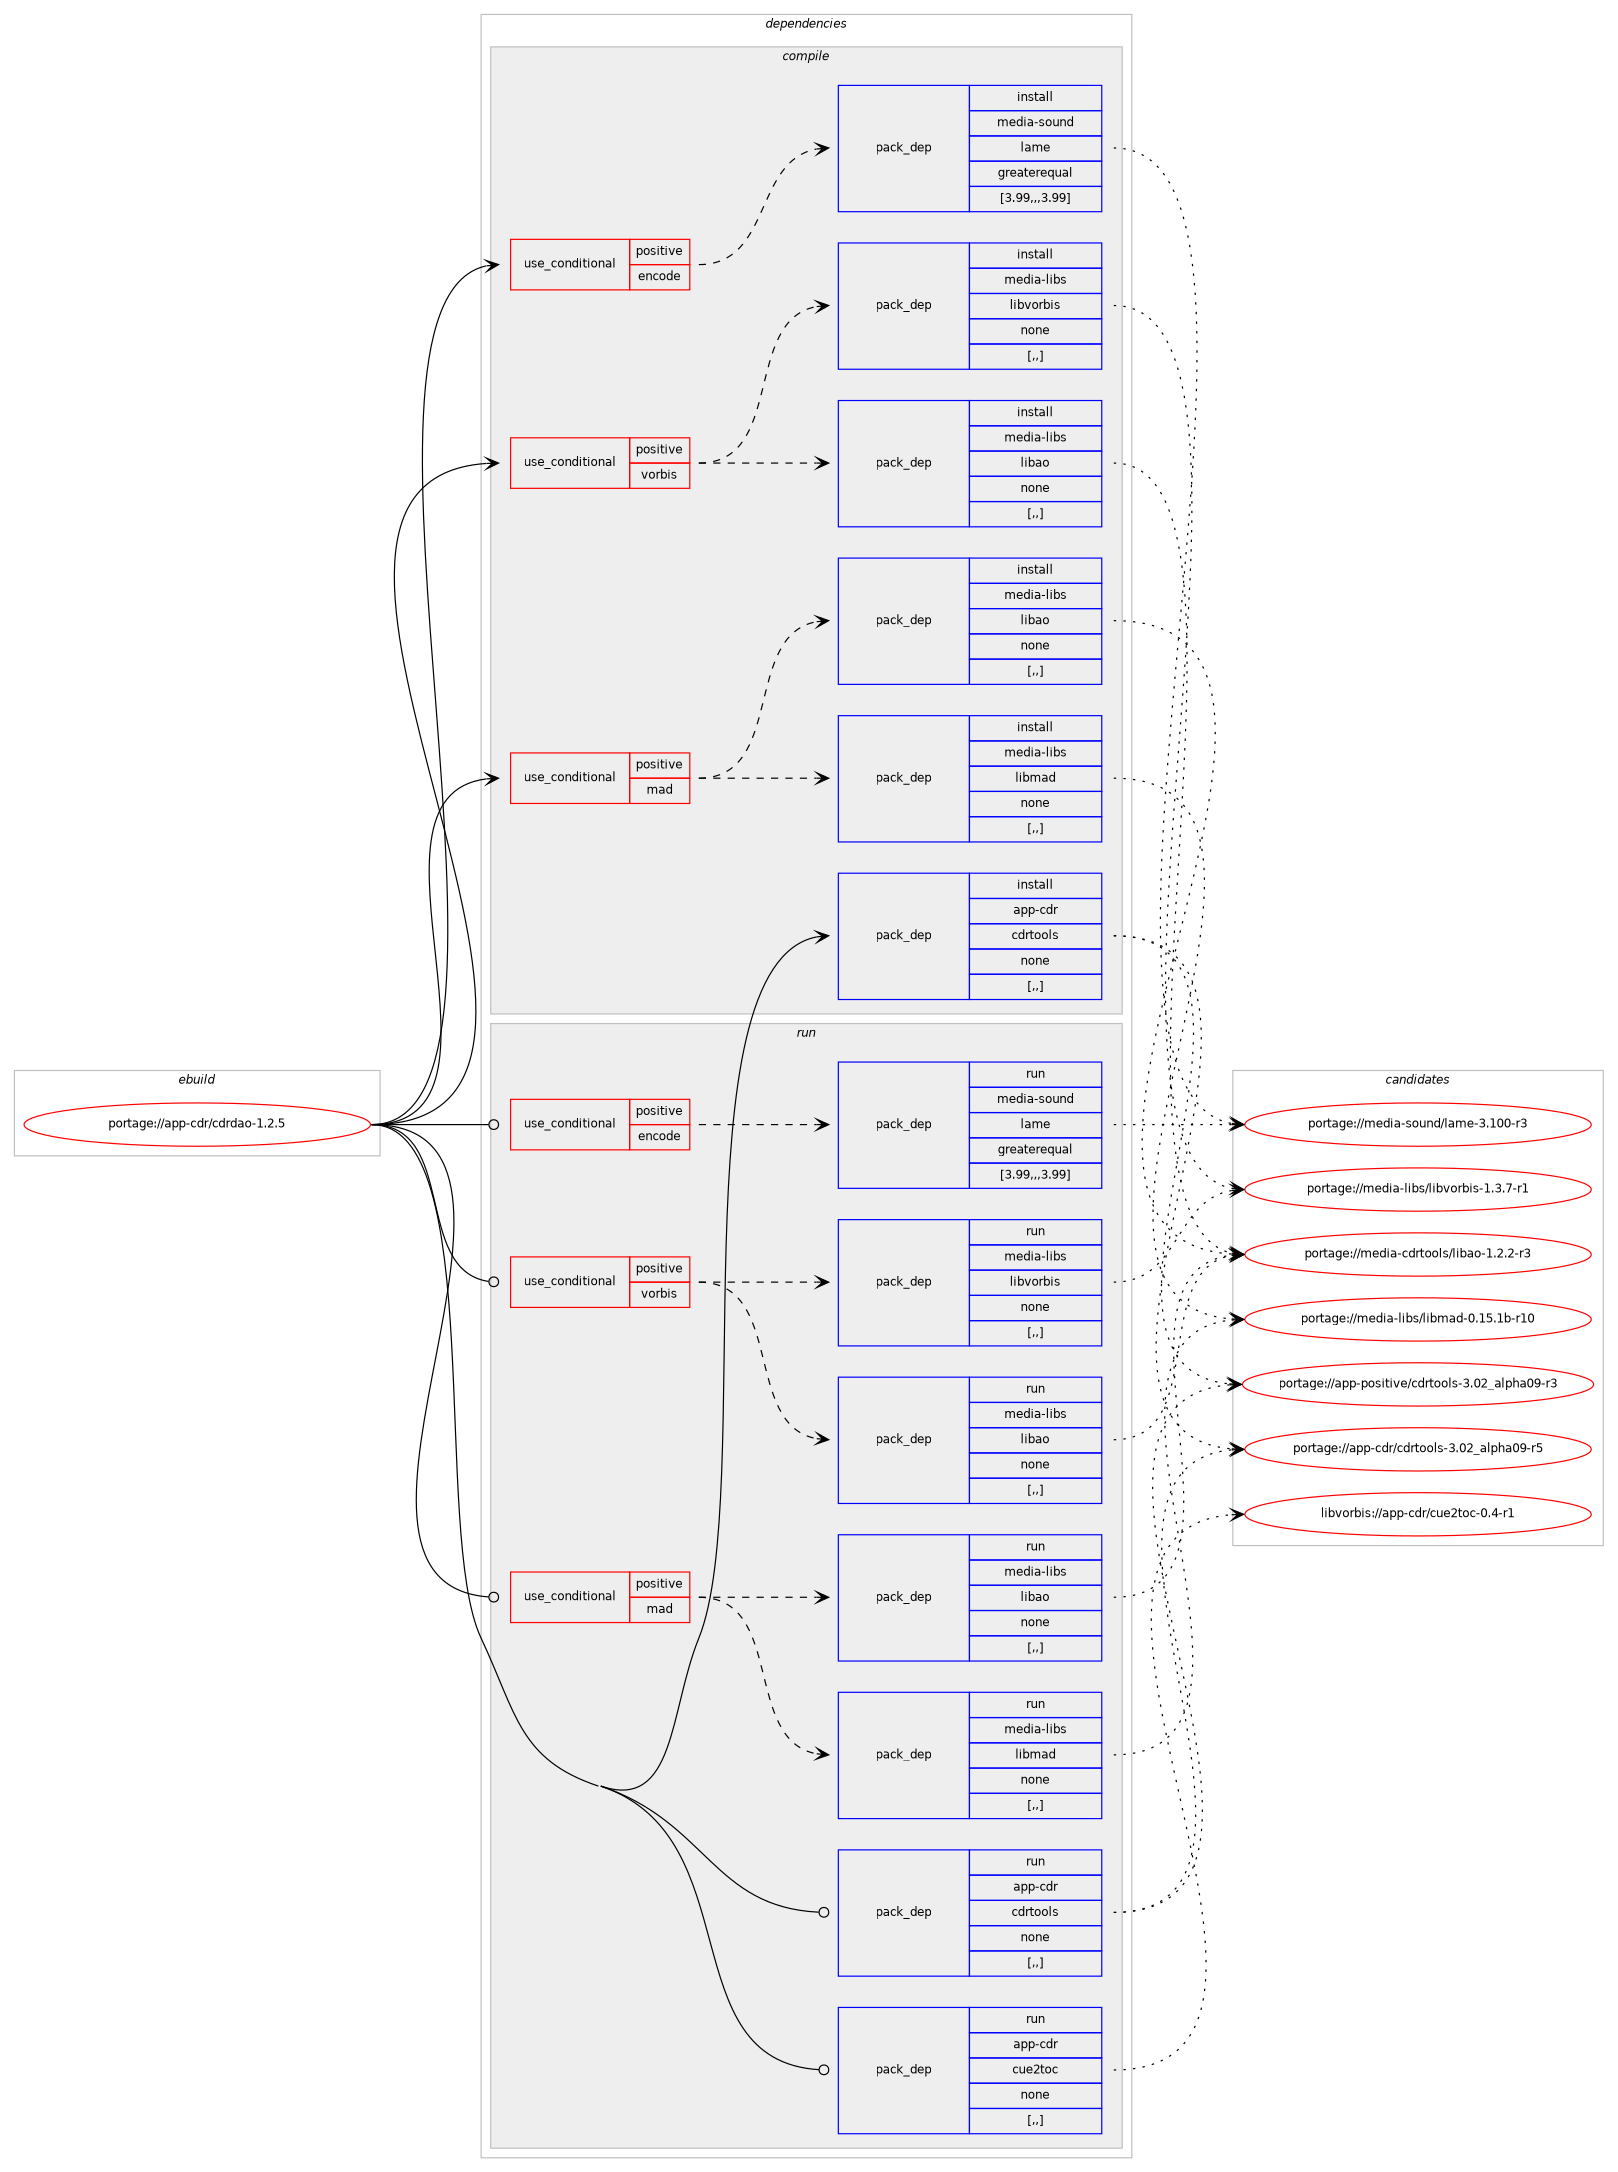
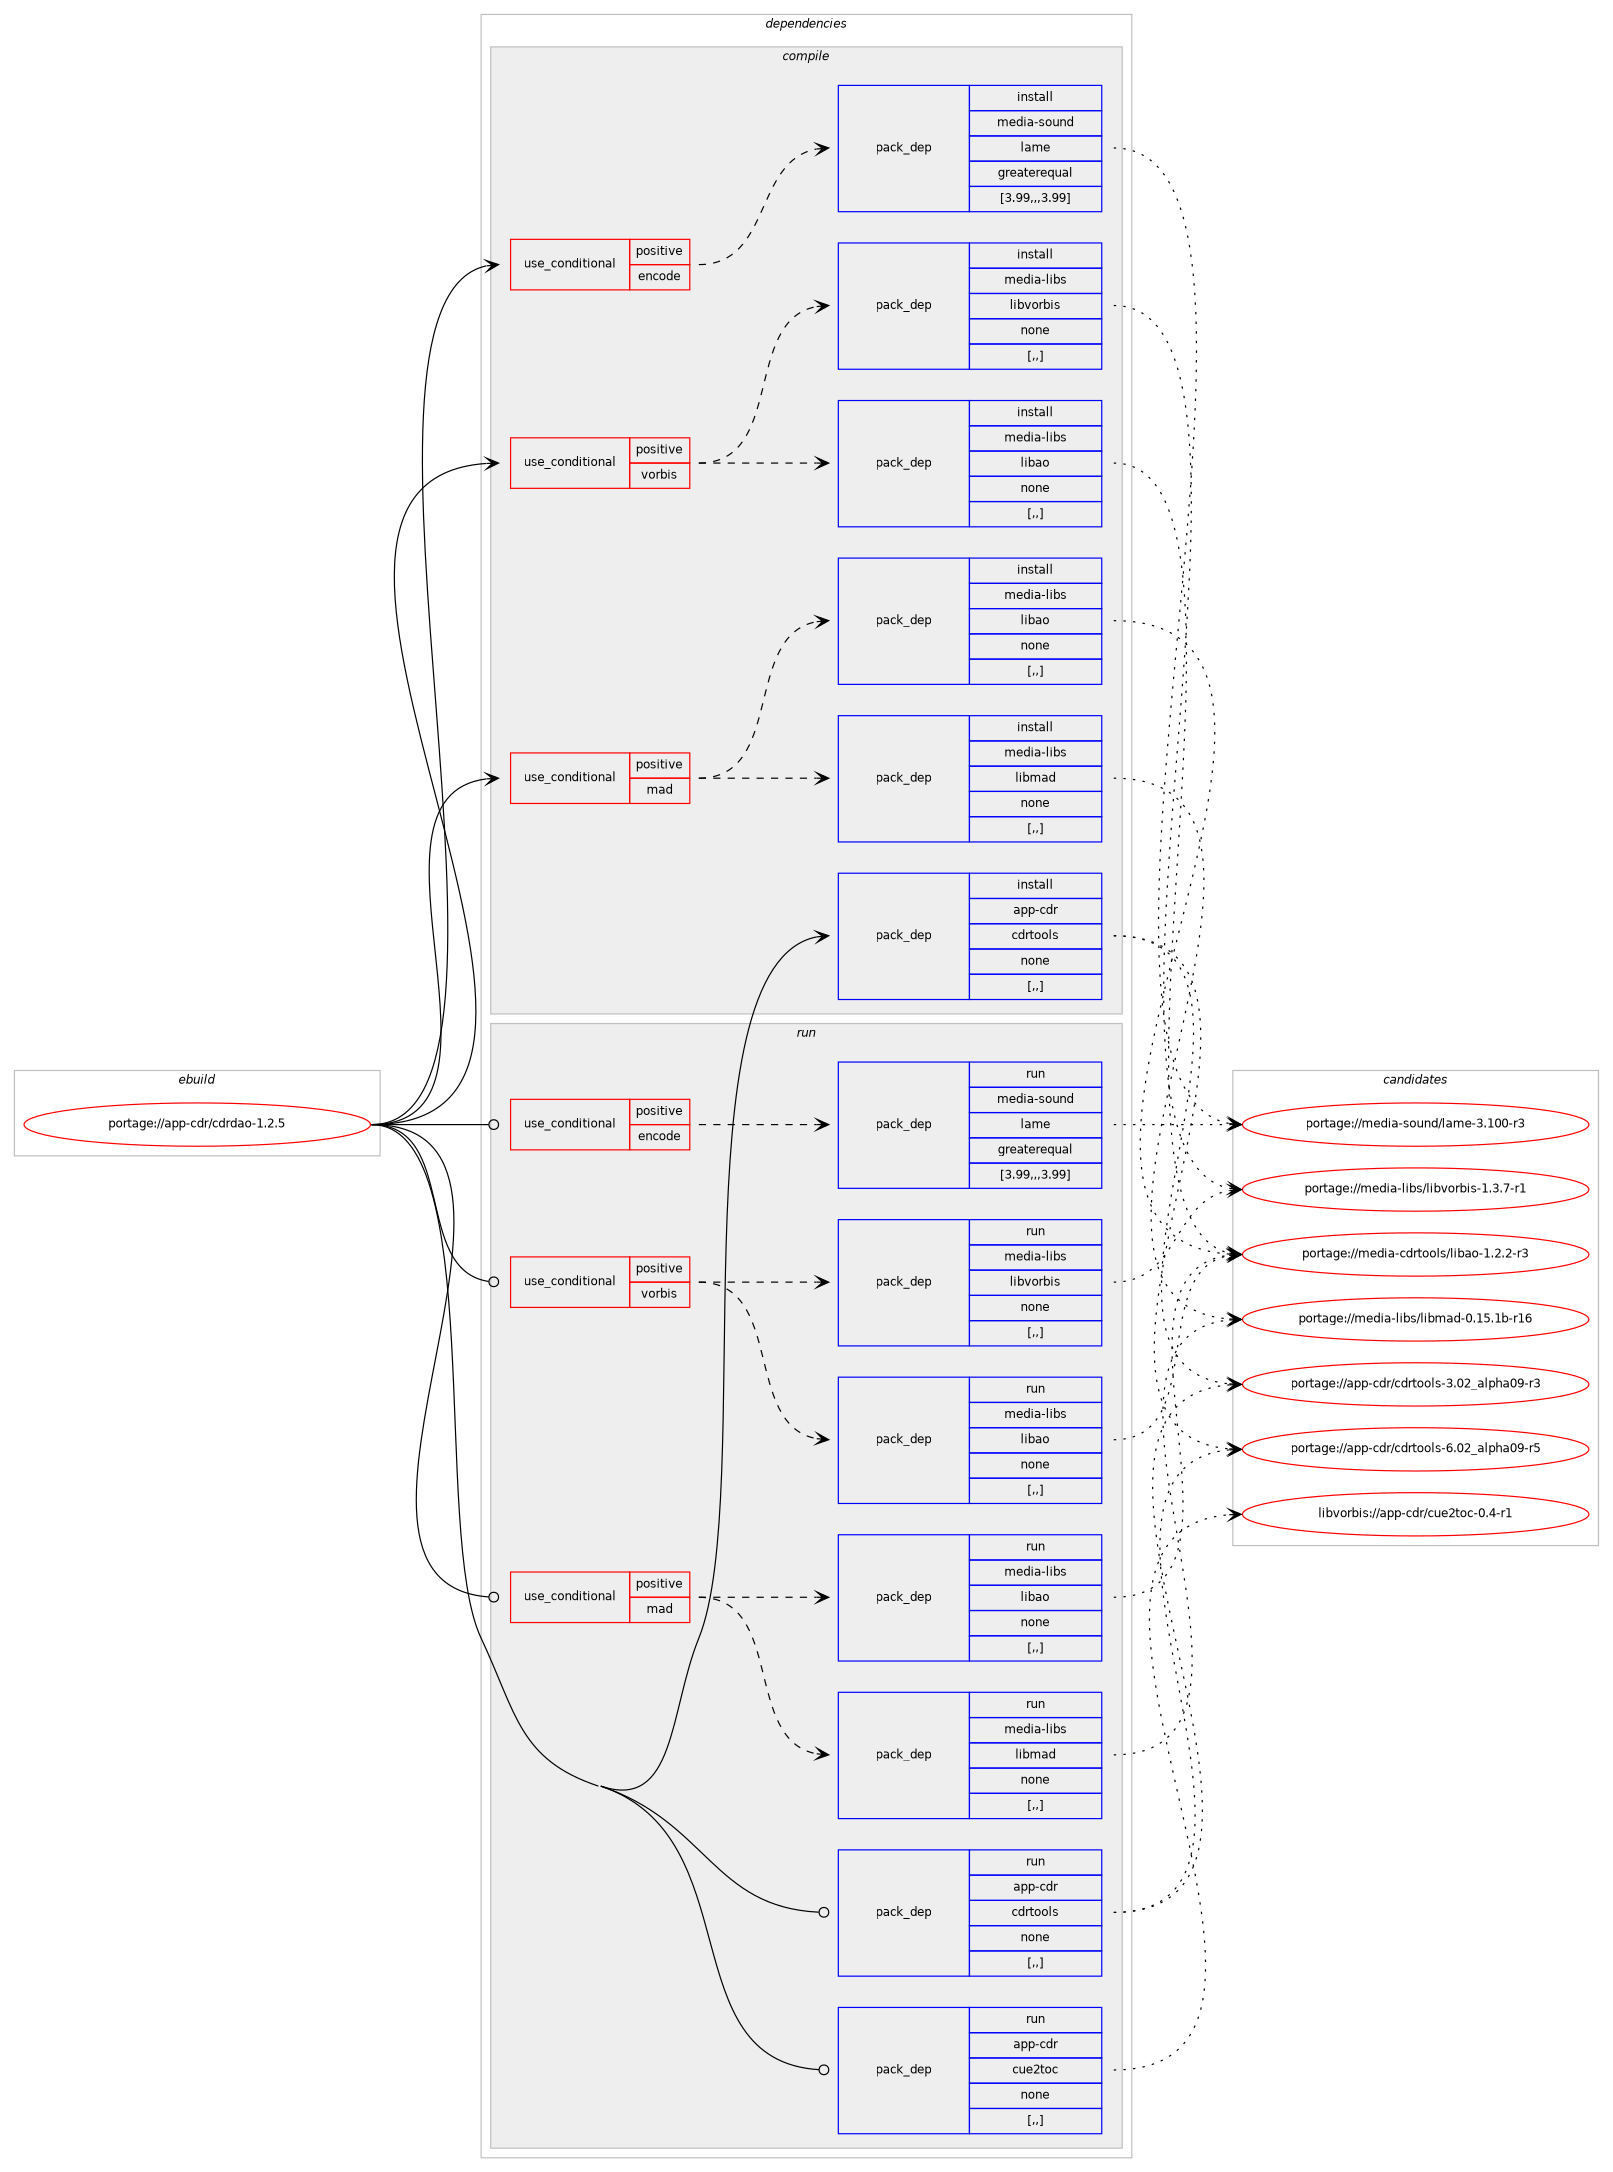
node "portage://media-libs/libmad-0.15.1b-r10": label "portage://media-libs/libmad-0.15.1b-r10" -> "portage://media-libs/libmad-0.15.1b-r16"
node "portage://app-positive/cdrtools-3.02_alpha09-r3": label "portage://app-positive/cdrtools-3.02_alpha09-r3" -> "portage://app-cdr/cdrtools-3.02_alpha09-r3"
node "portage://app-cdr/cdrtools-3.02_alpha09-r5": label "portage://app-cdr/cdrtools-3.02_alpha09-r5" -> "portage://app-cdr/cdrtools-6.02_alpha09-r5"
